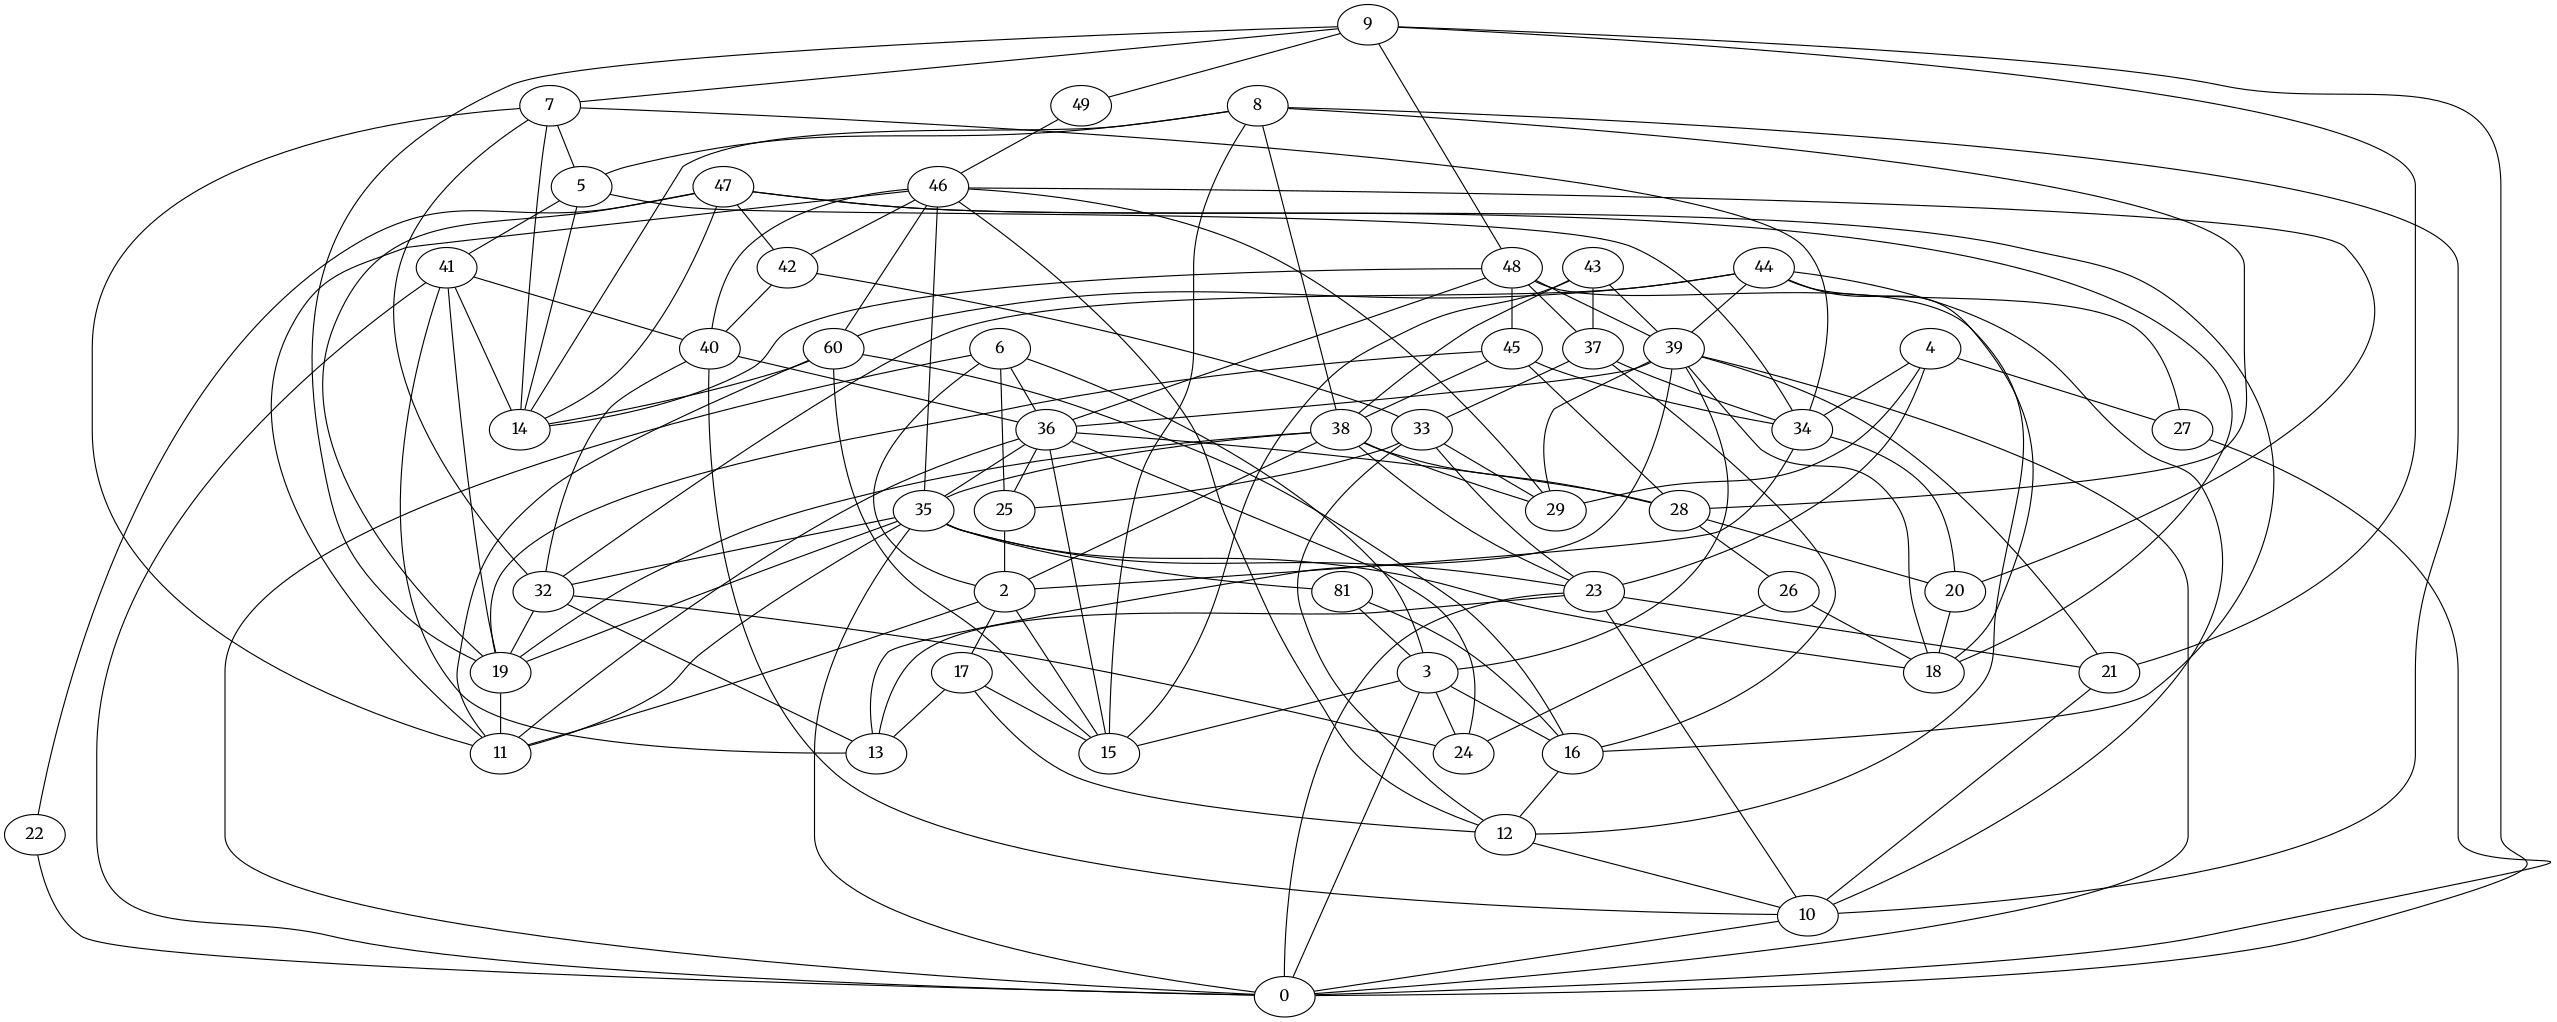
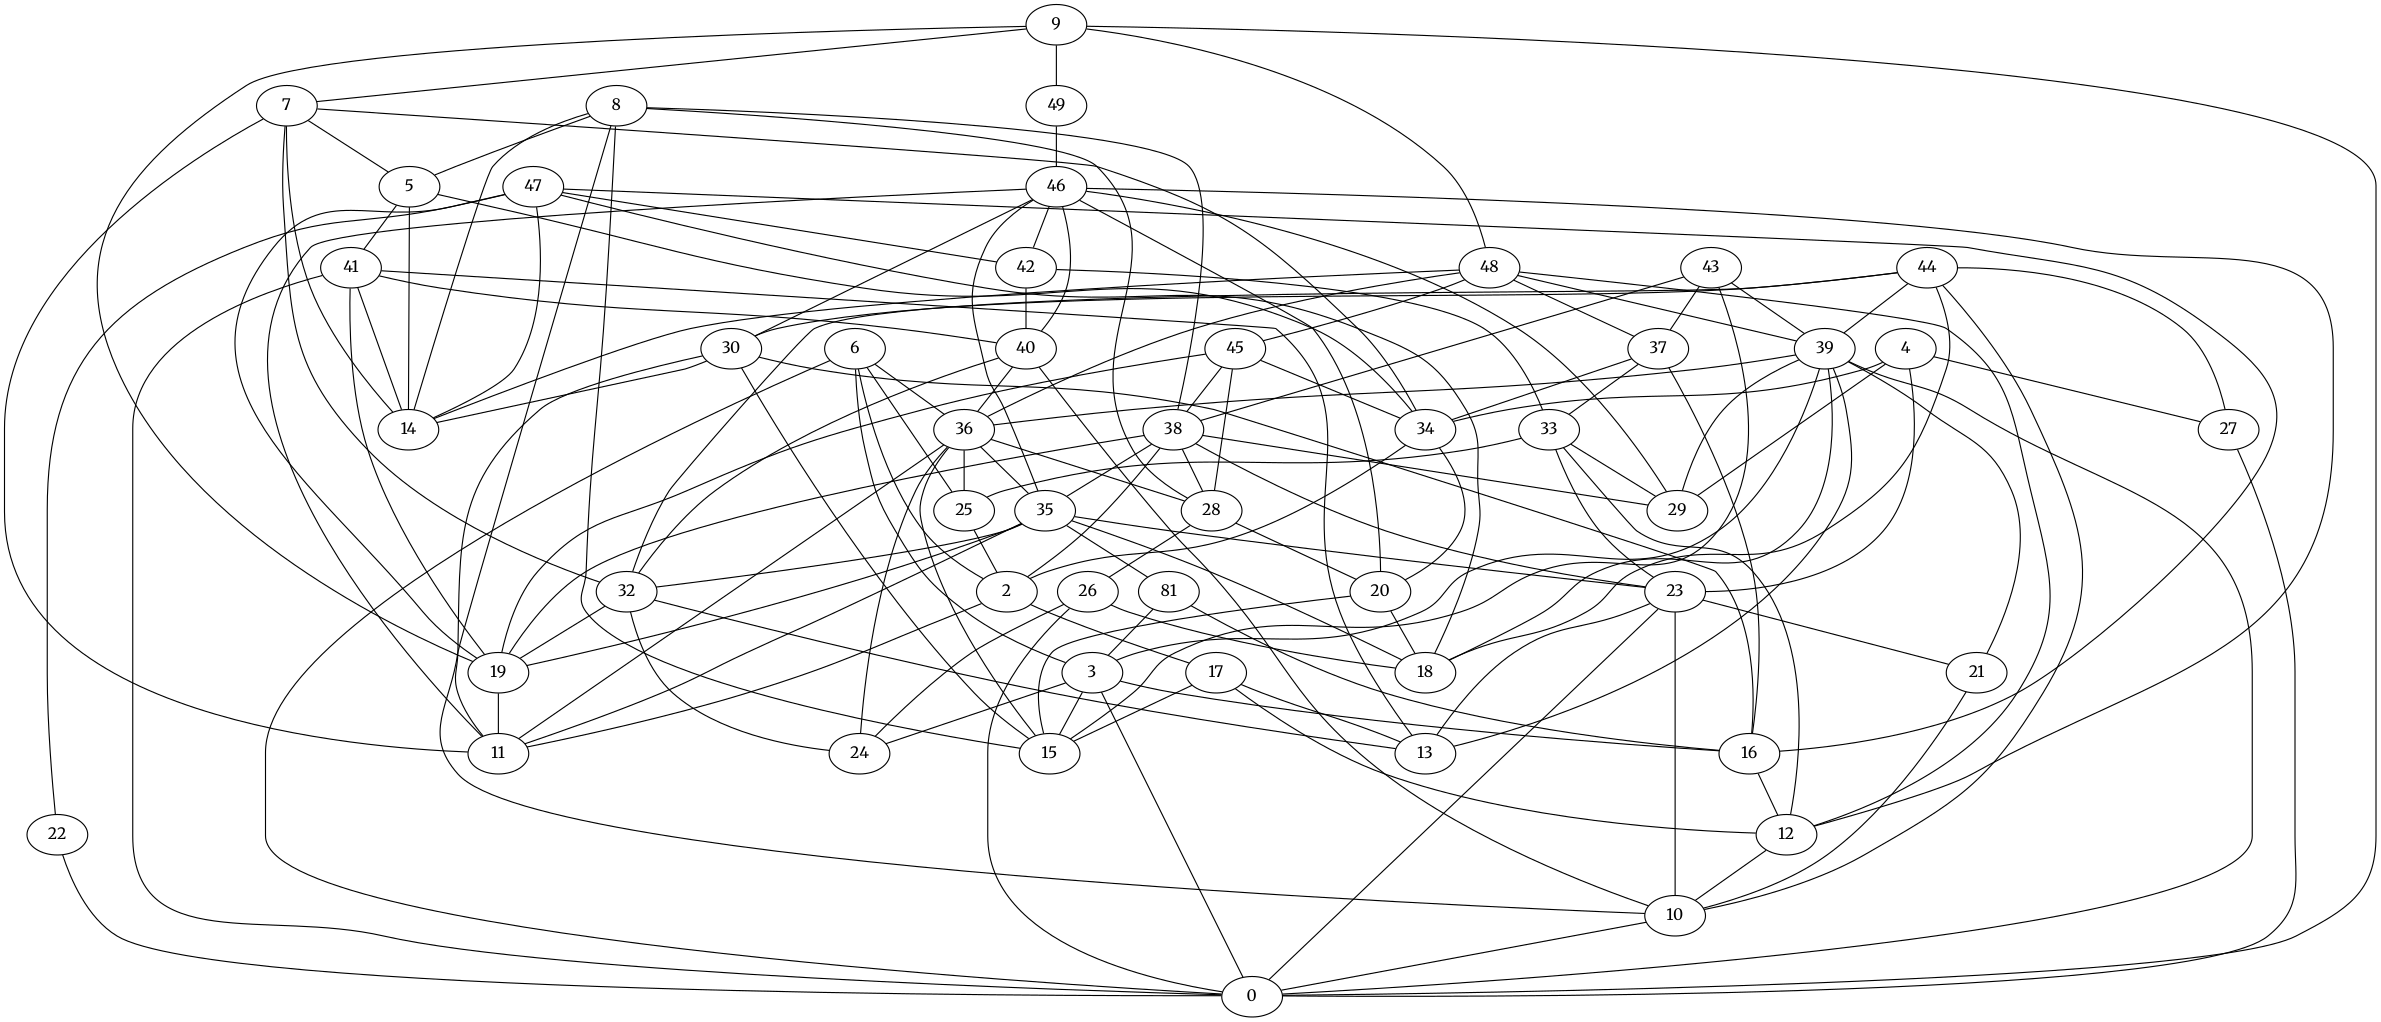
edge "9" -- "21": removed
node "60": label "60" -> "30"
edge "2" -- "15": now "20" -- "15"
edge "35" -- "0": now "26" -- "0"
